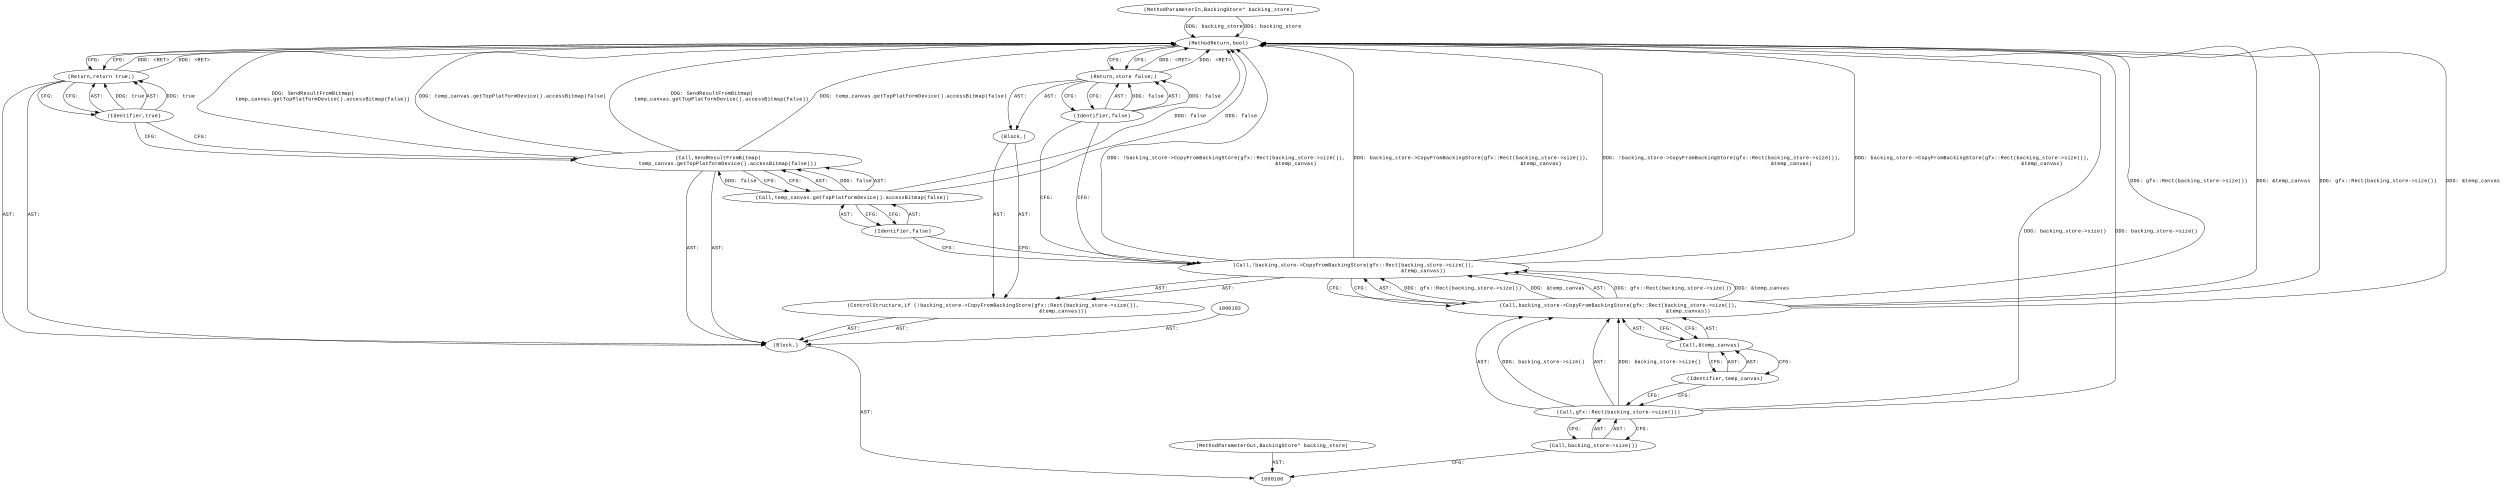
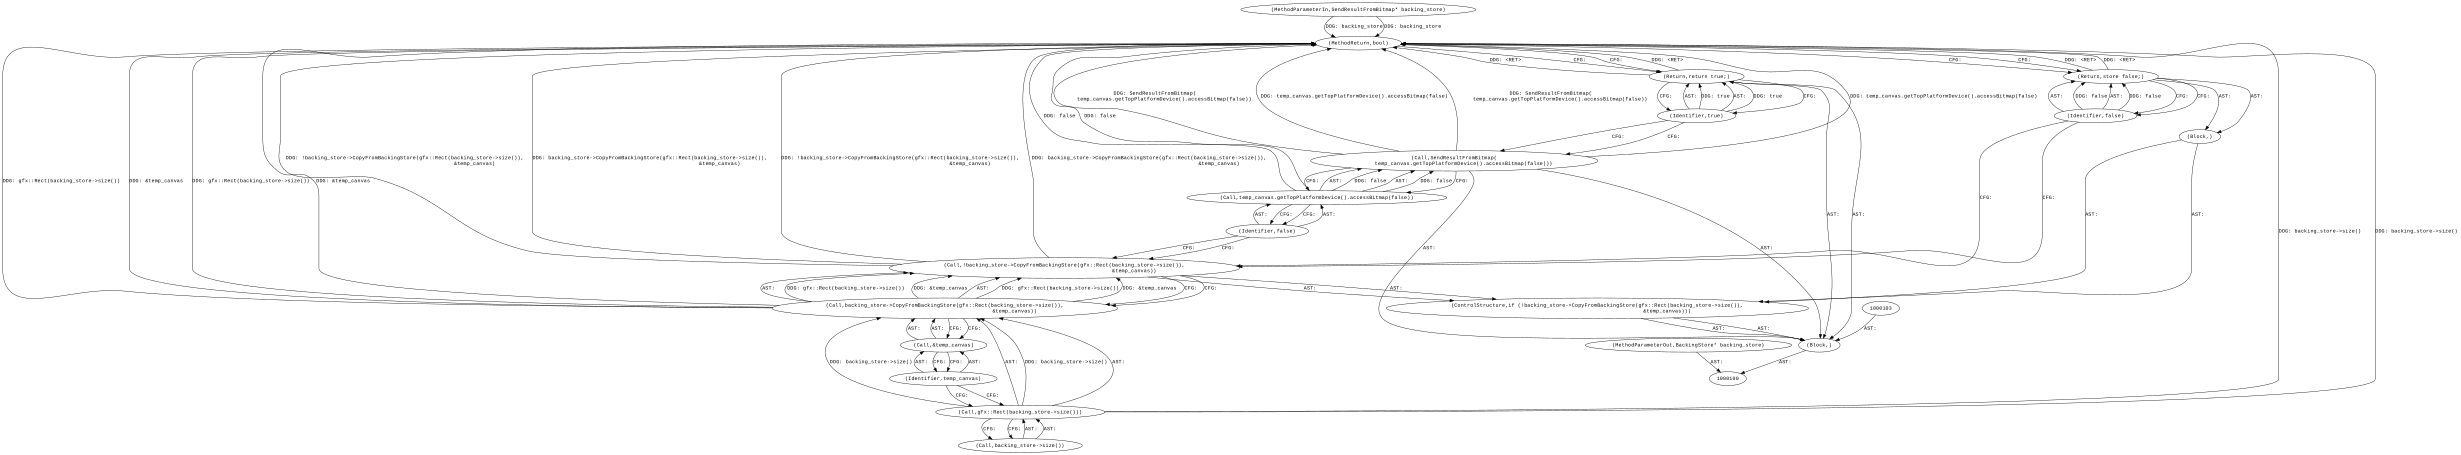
node "(MethodParameterIn,BackingStore* backing_store)": label "(MethodParameterIn,BackingStore* backing_store)" -> "(MethodParameterIn,SendResultFromBitmap* backing_store)"
edge "(Call,backing_store->size())" -> "1000100": removed, label "CFG:"
